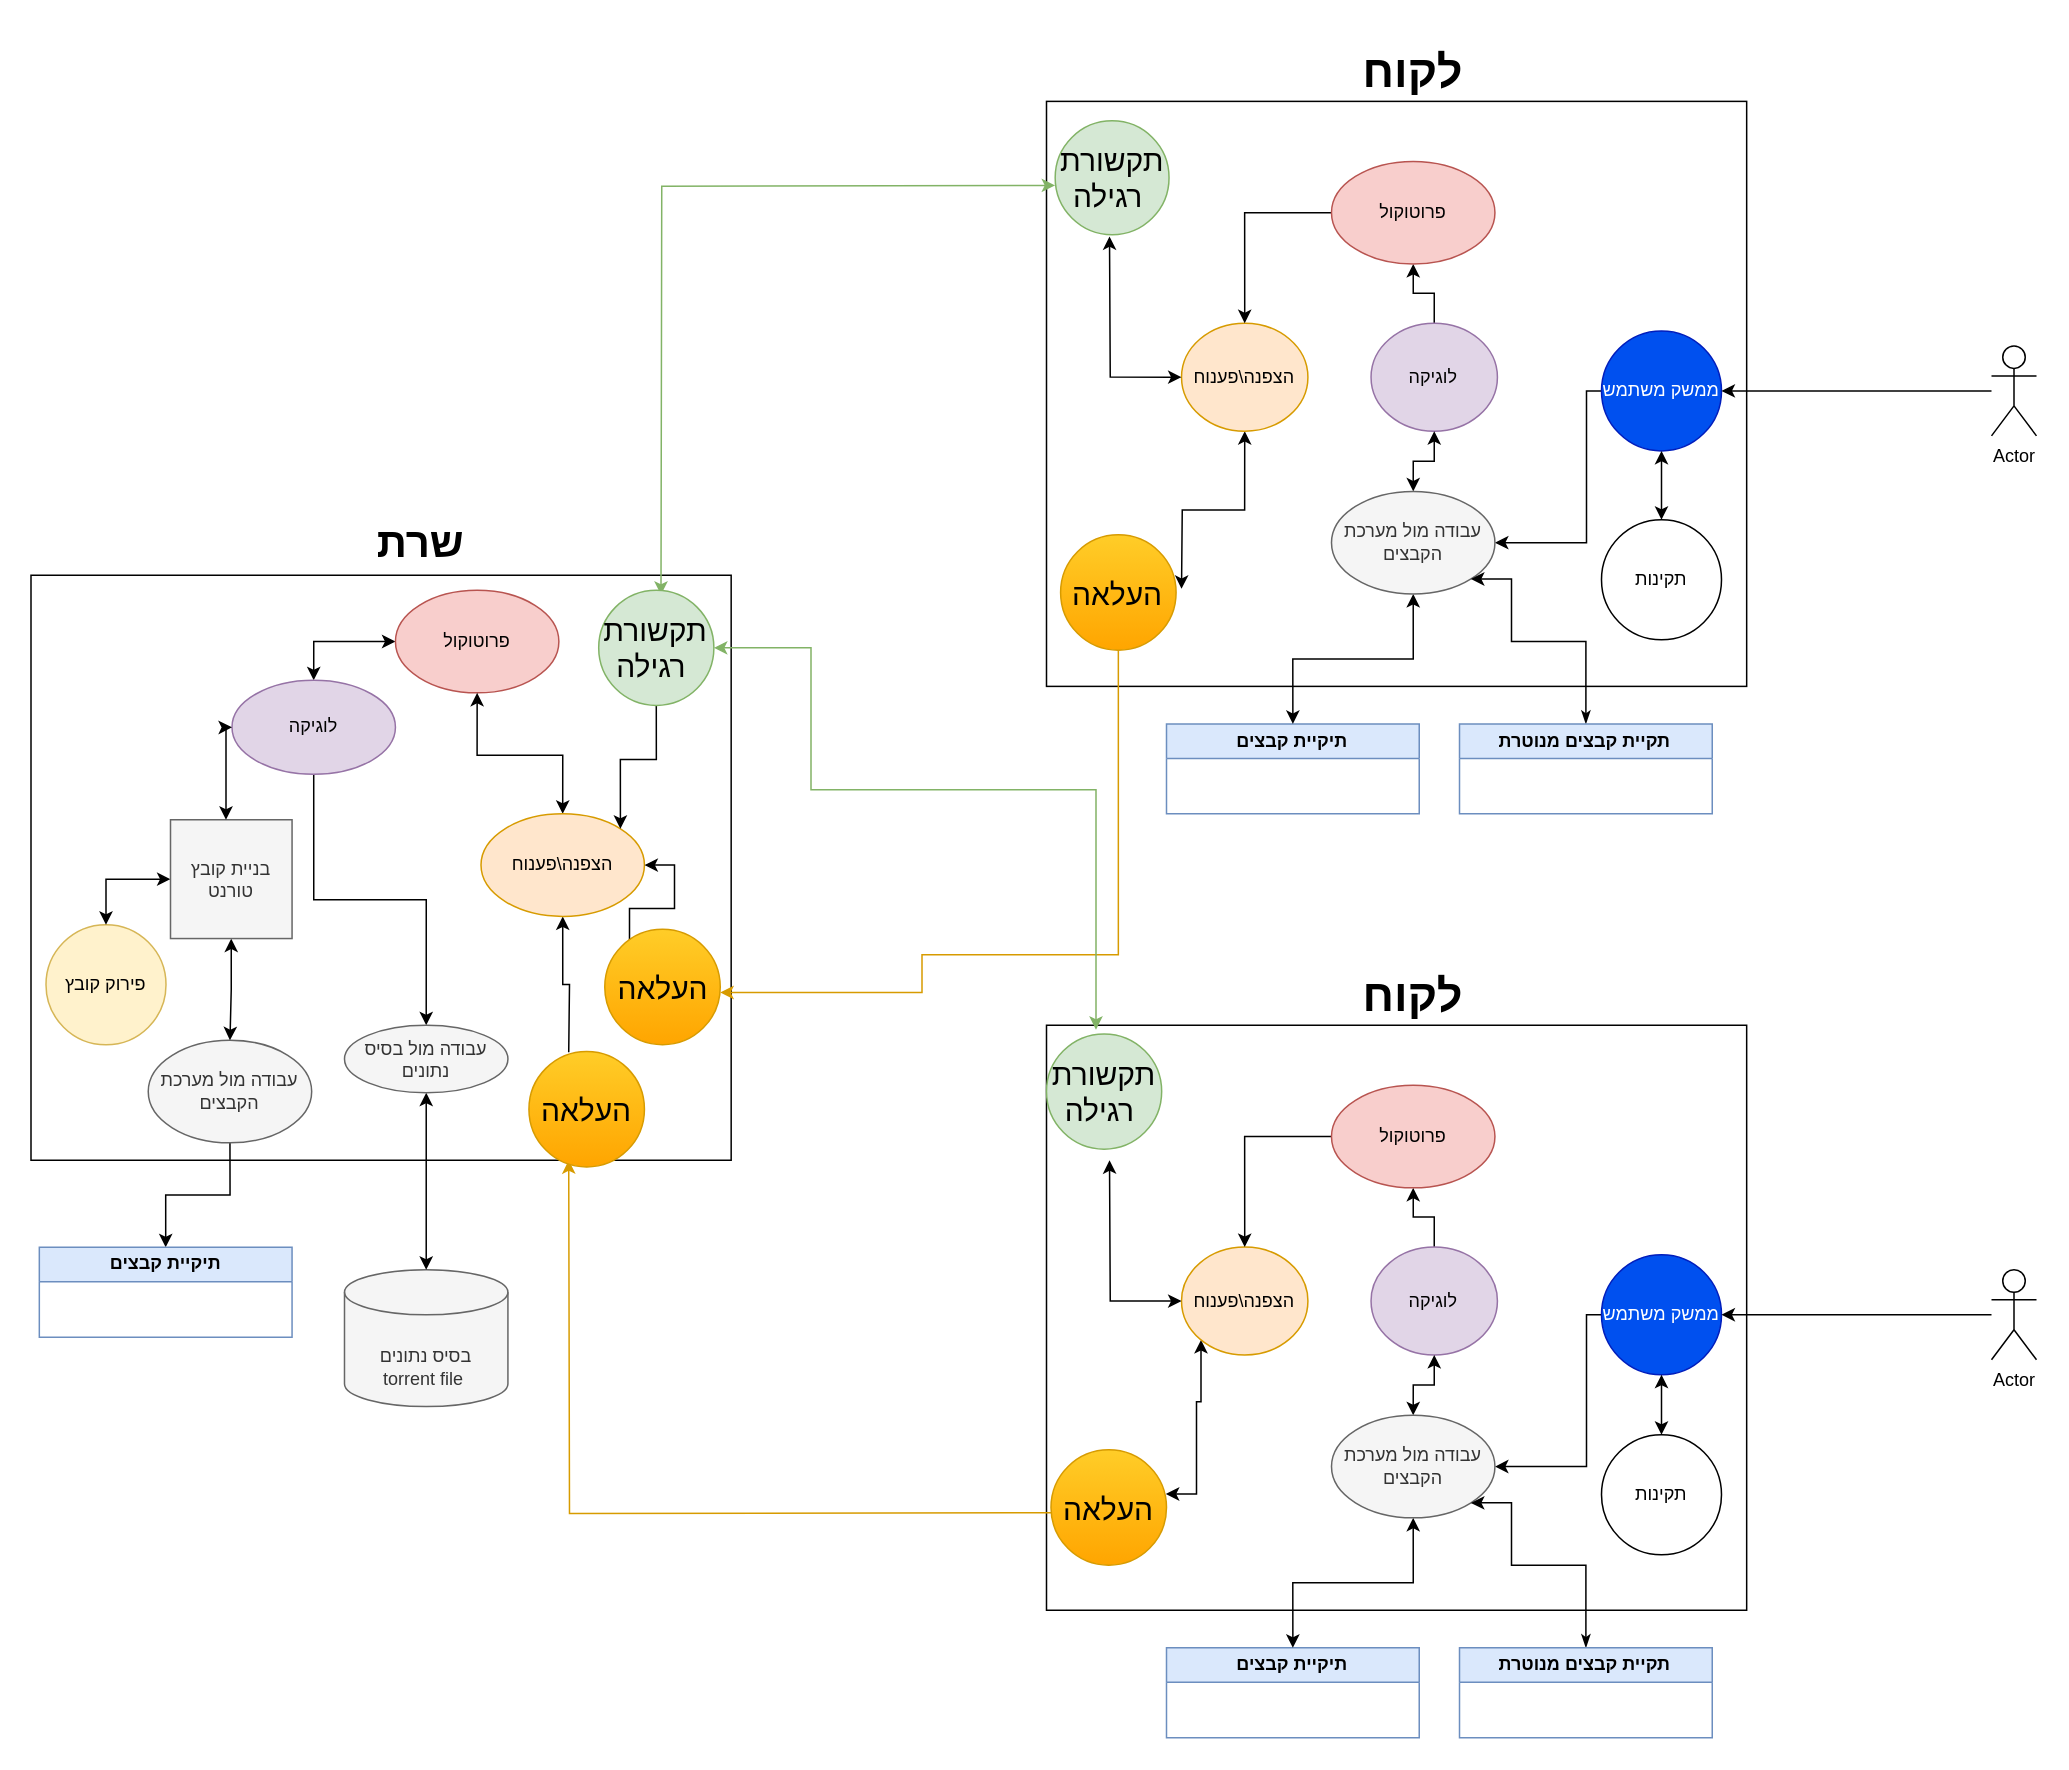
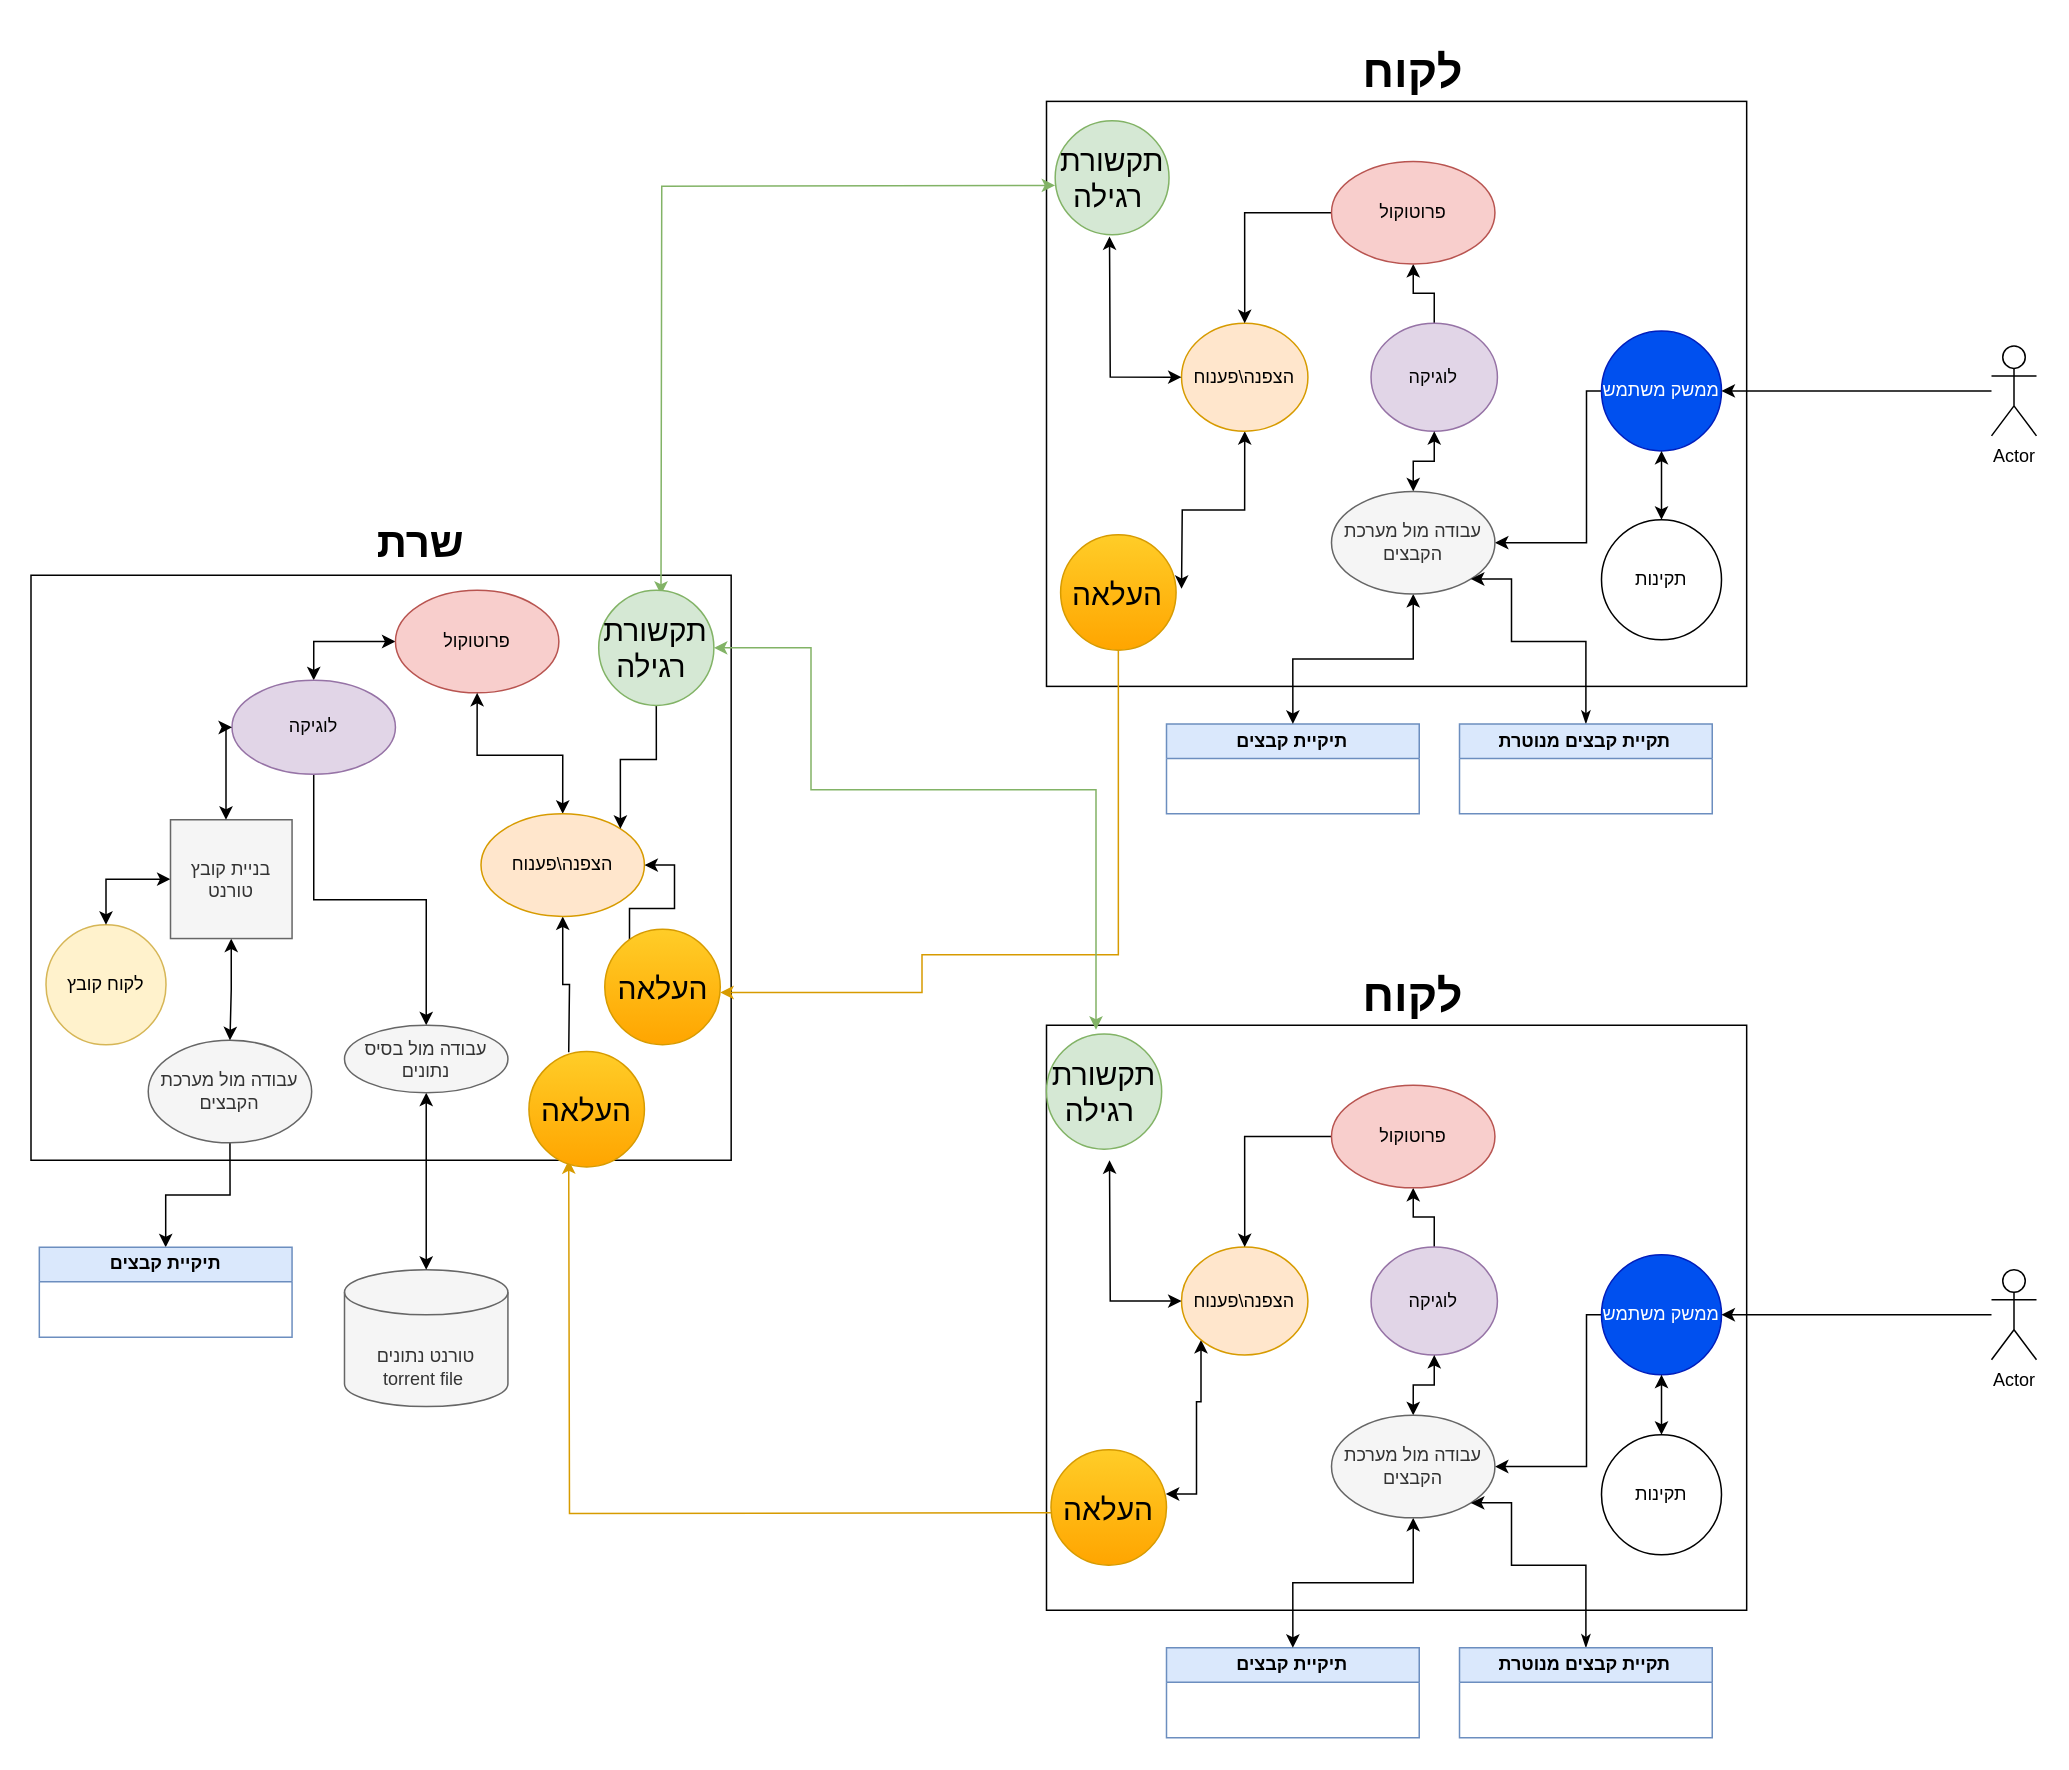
node "פירוק קובץ": label "פירוק קובץ" -> "לקוח קובץ"
node "בסיס נתונים torrent file": label "בסיס נתונים torrent file" -> "טורנט נתונים torrent file"
